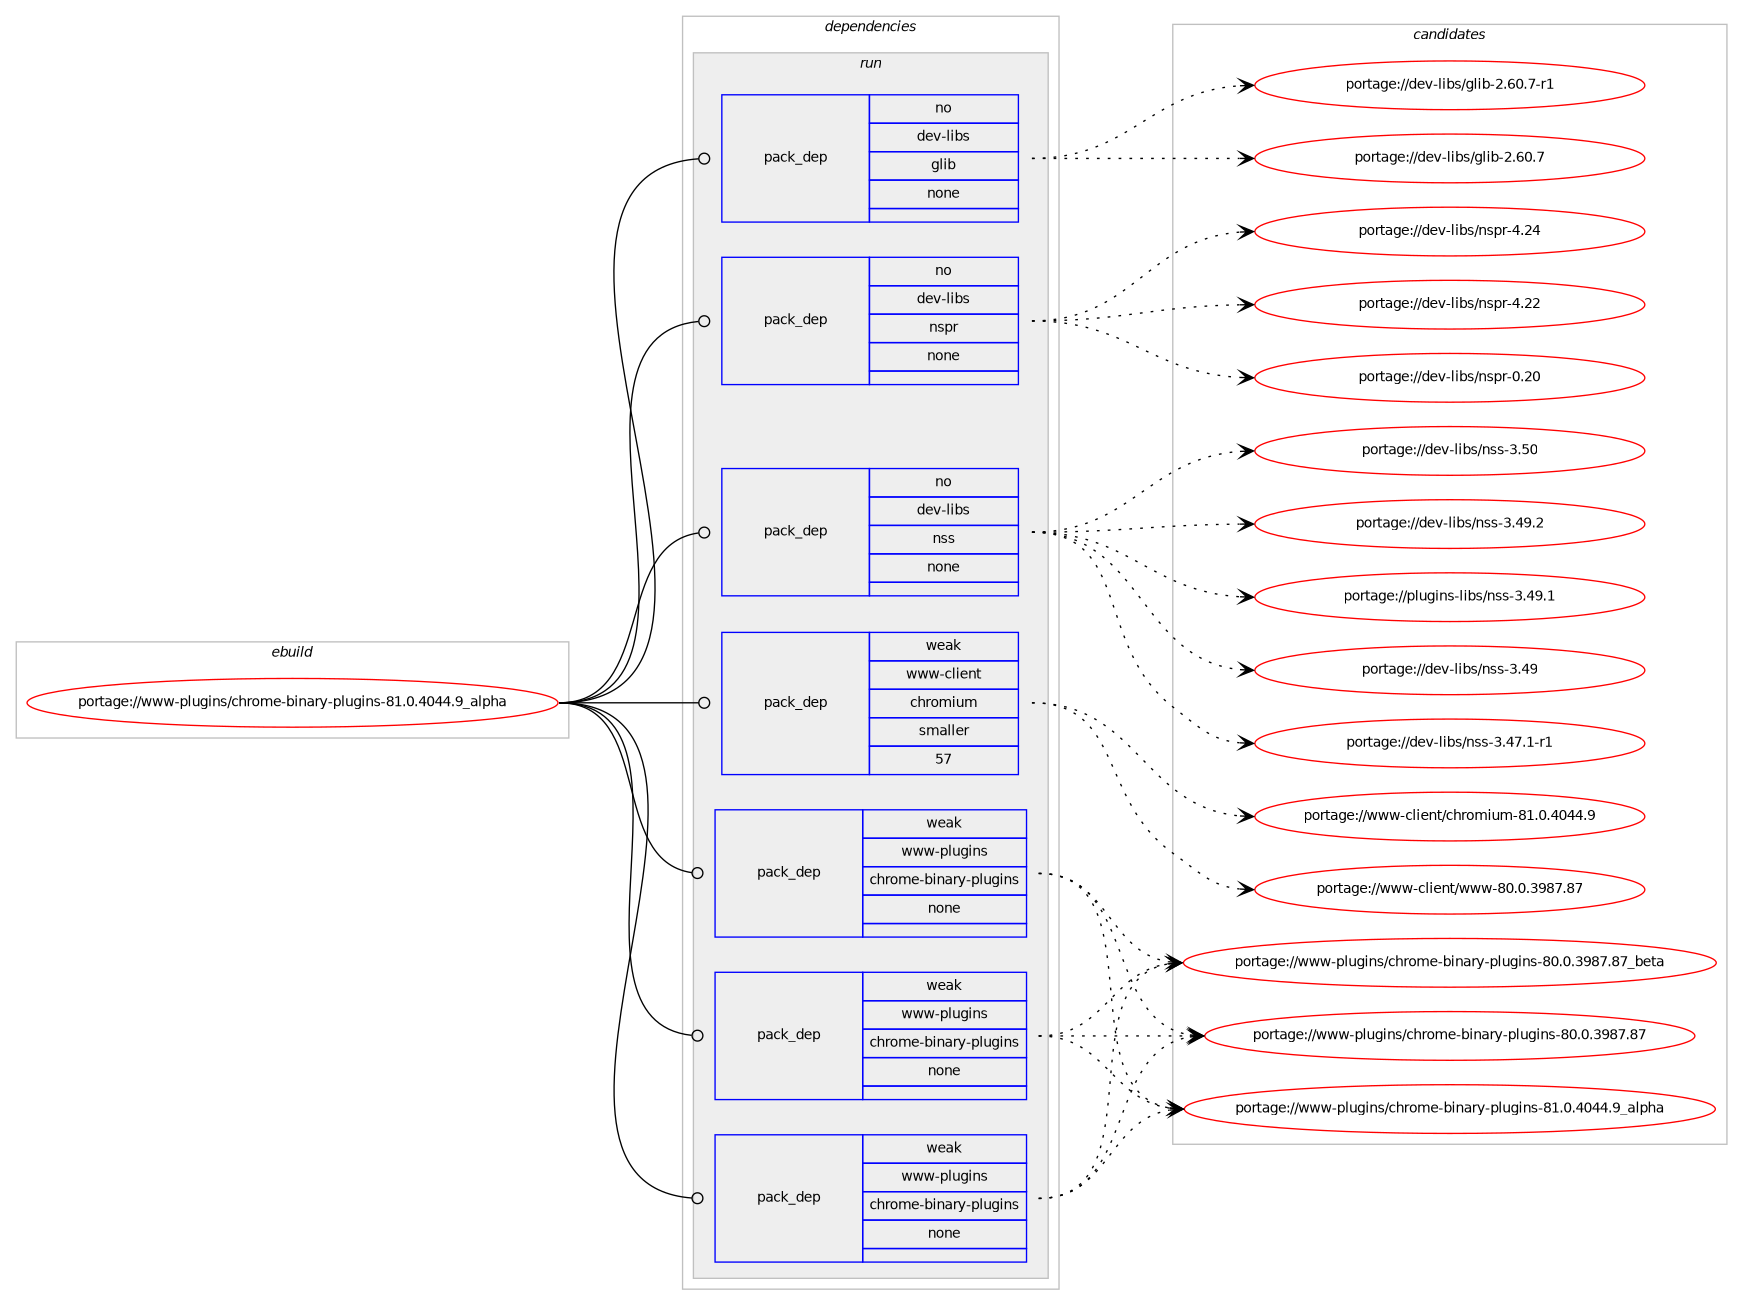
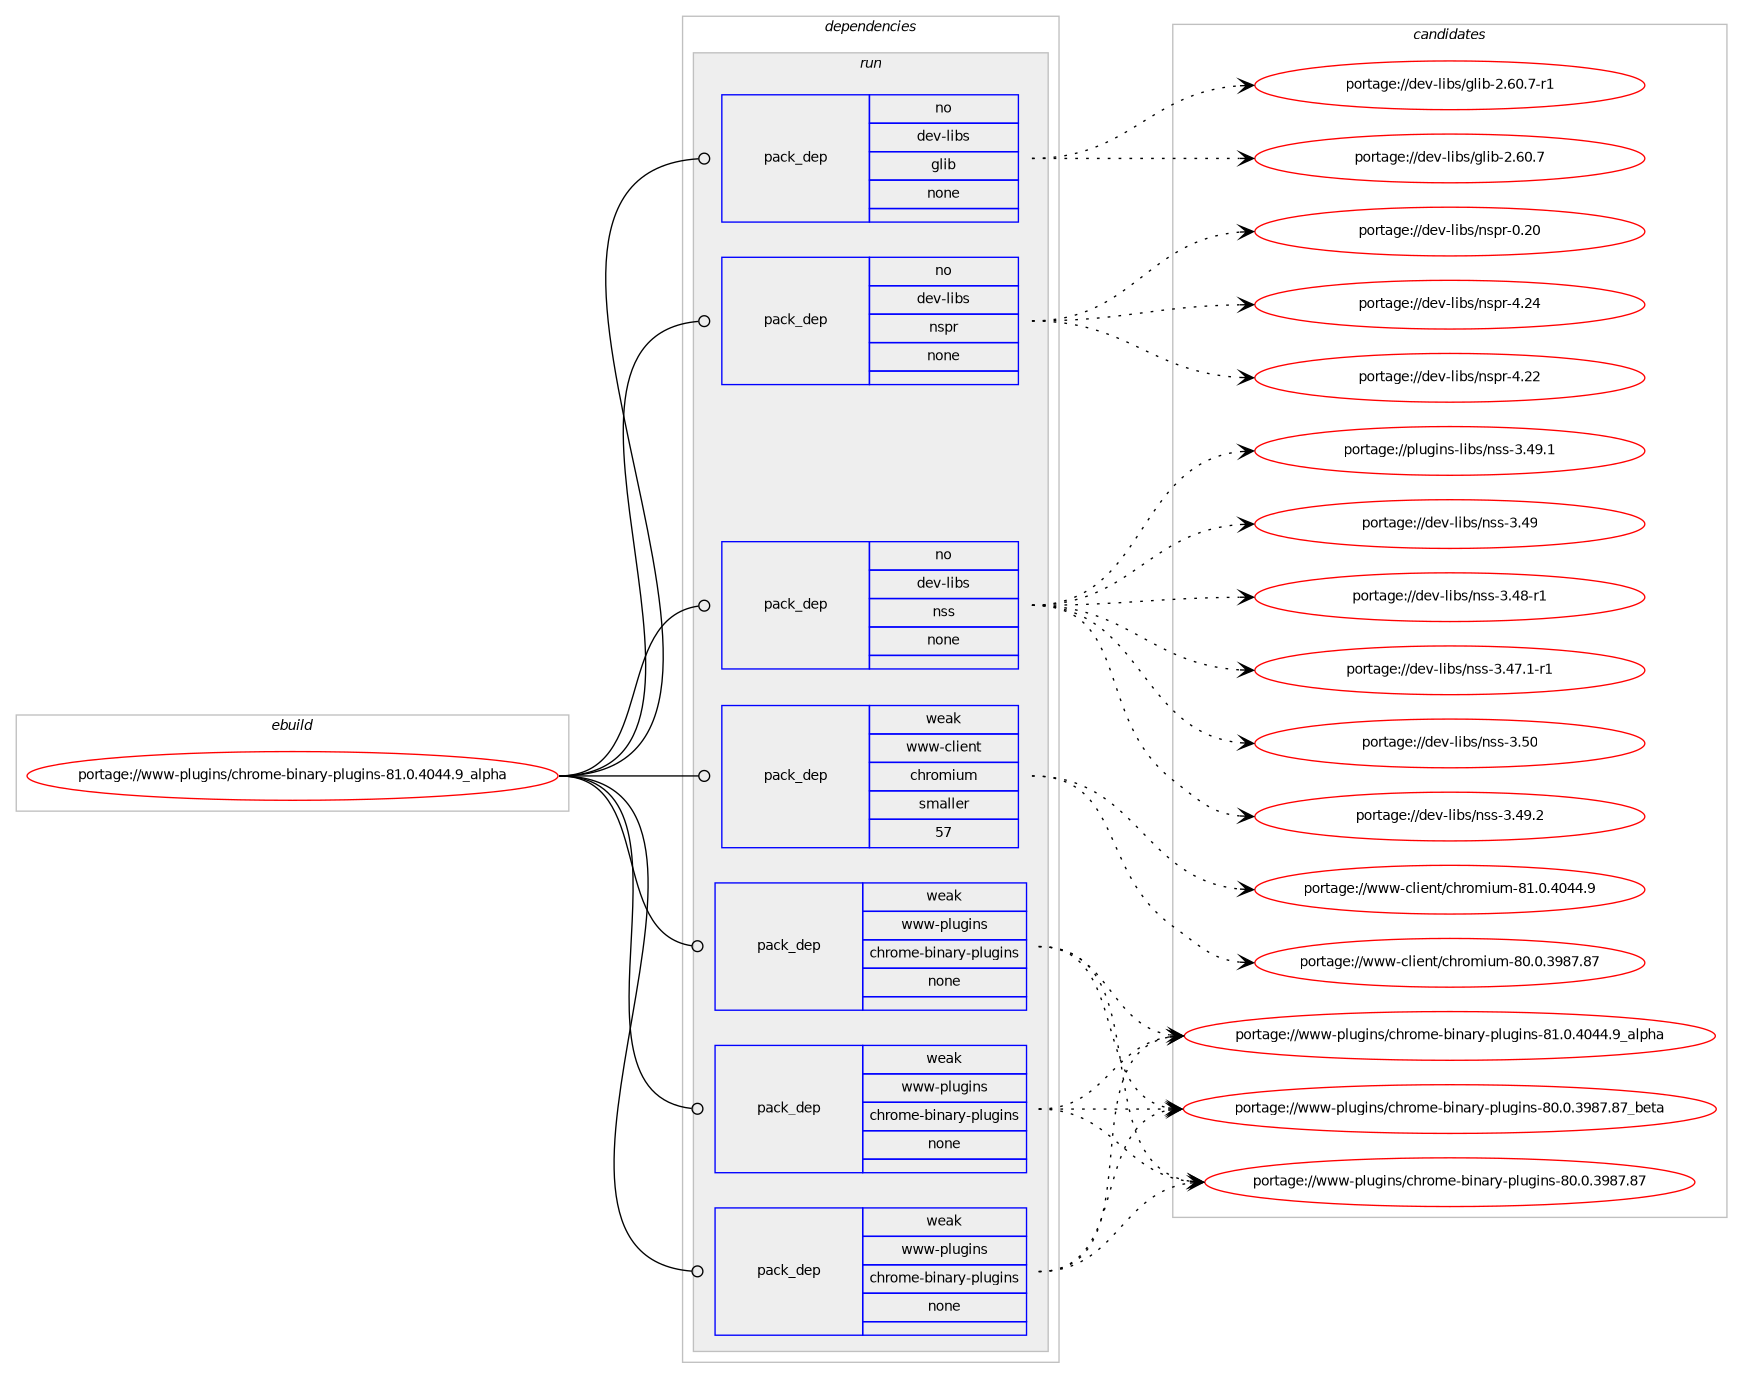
node "portage://dev-libs/nss-3.48-r1": added
node "portage://www-client/www-80.0.3987.87": label "portage://www-client/www-80.0.3987.87" -> "portage://www-client/chromium-80.0.3987.87"
